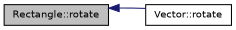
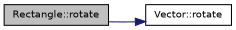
edge "Vector::rotate" -> "Rectangle::rotate": reversed
